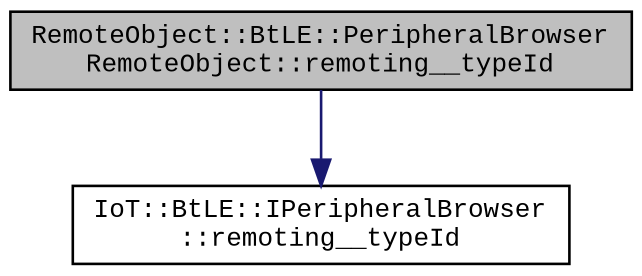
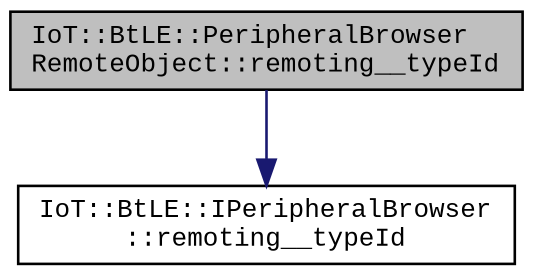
node "RemoteObject::BtLE::PeripheralBrowser RemoteObject::remoting__typeId": label "RemoteObject::BtLE::PeripheralBrowser RemoteObject::remoting__typeId" -> "IoT::BtLE::PeripheralBrowser RemoteObject::remoting__typeId"
